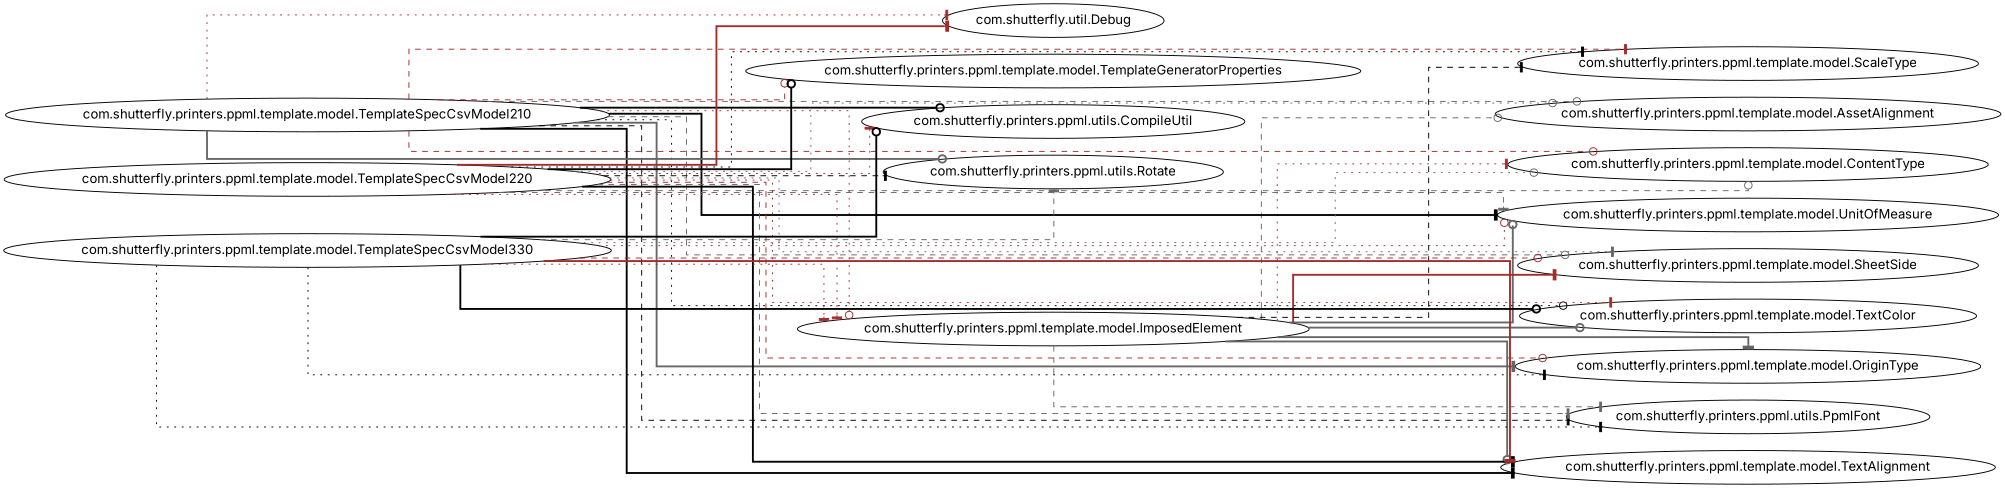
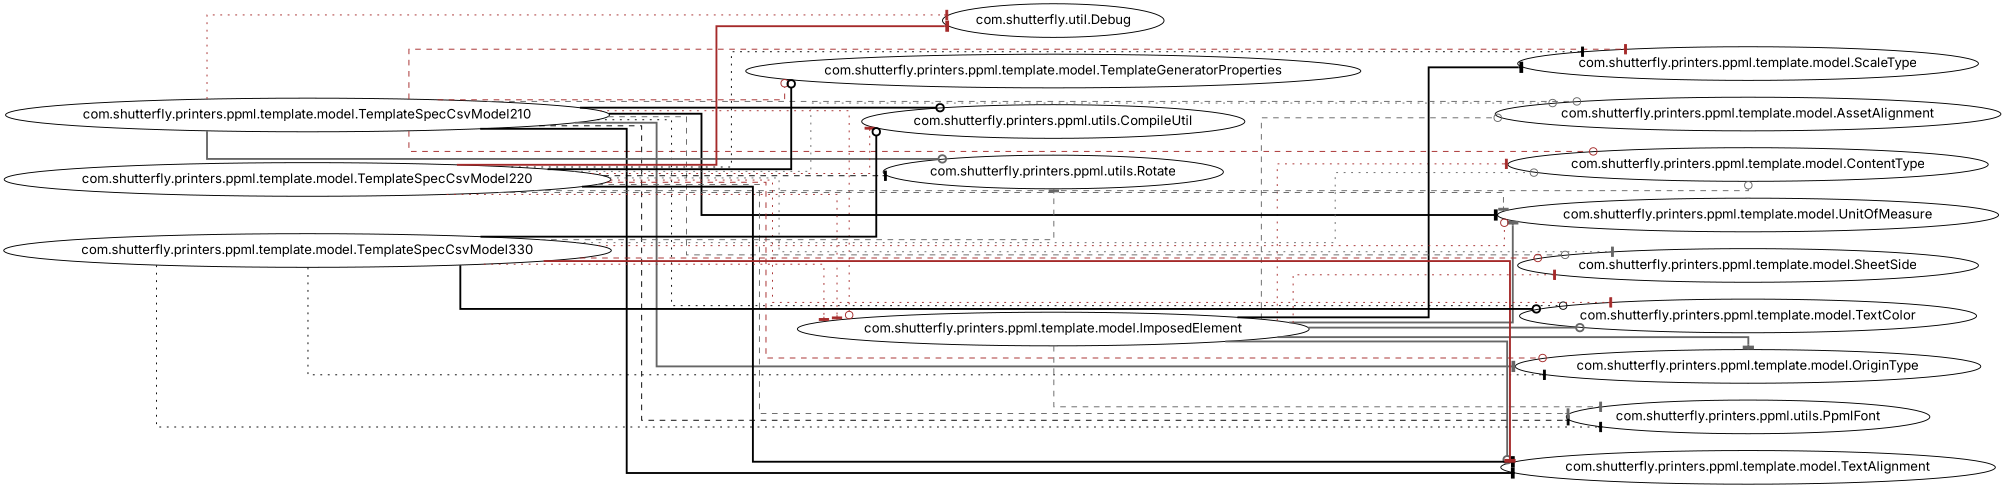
edge "com.shutterfly.printers.ppml.template.model.ImposedElement" -> "com.shutterfly.printers.ppml.template.model.ScaleType": style dashed -> bold
edge "com.shutterfly.printers.ppml.template.model.ImposedElement" -> "com.shutterfly.printers.ppml.template.model.SheetSide": style bold -> dotted
edge "com.shutterfly.printers.ppml.template.model.ImposedElement" -> "com.shutterfly.printers.ppml.template.model.UnitOfMeasure": arrowhead odot -> tee
